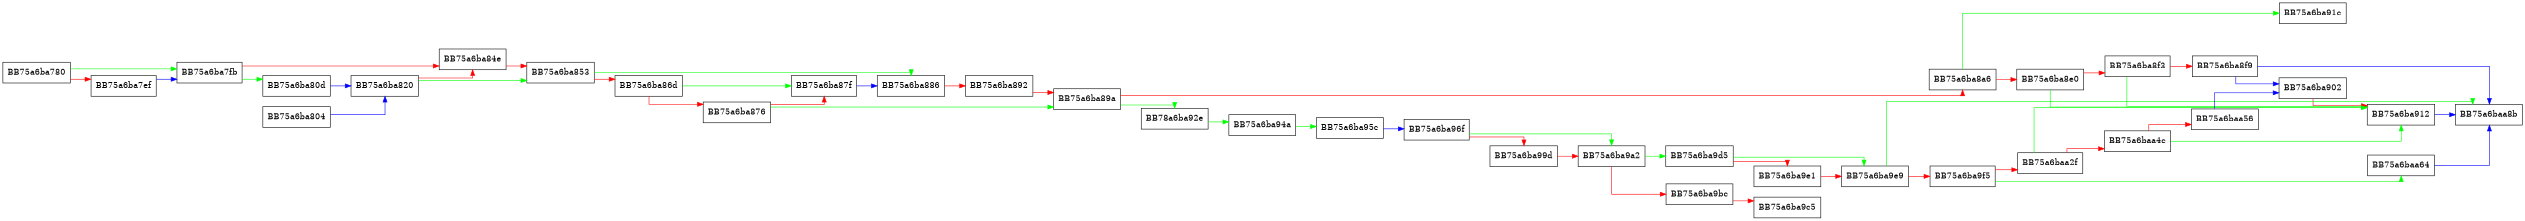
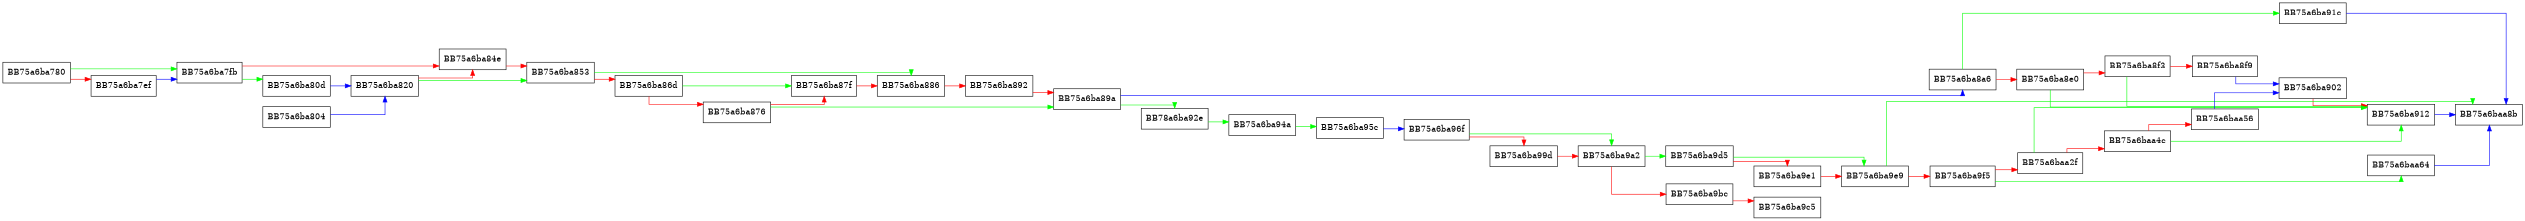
edge "BB75a6ba8f9" -> "BB75a6baa8b": now "BB75a6ba91c" -> "BB75a6baa8b"
edge "BB75a6ba87f" -> "BB75a6ba886": color blue -> red
edge "BB75a6ba89a" -> "BB75a6ba8a6": color red -> blue
